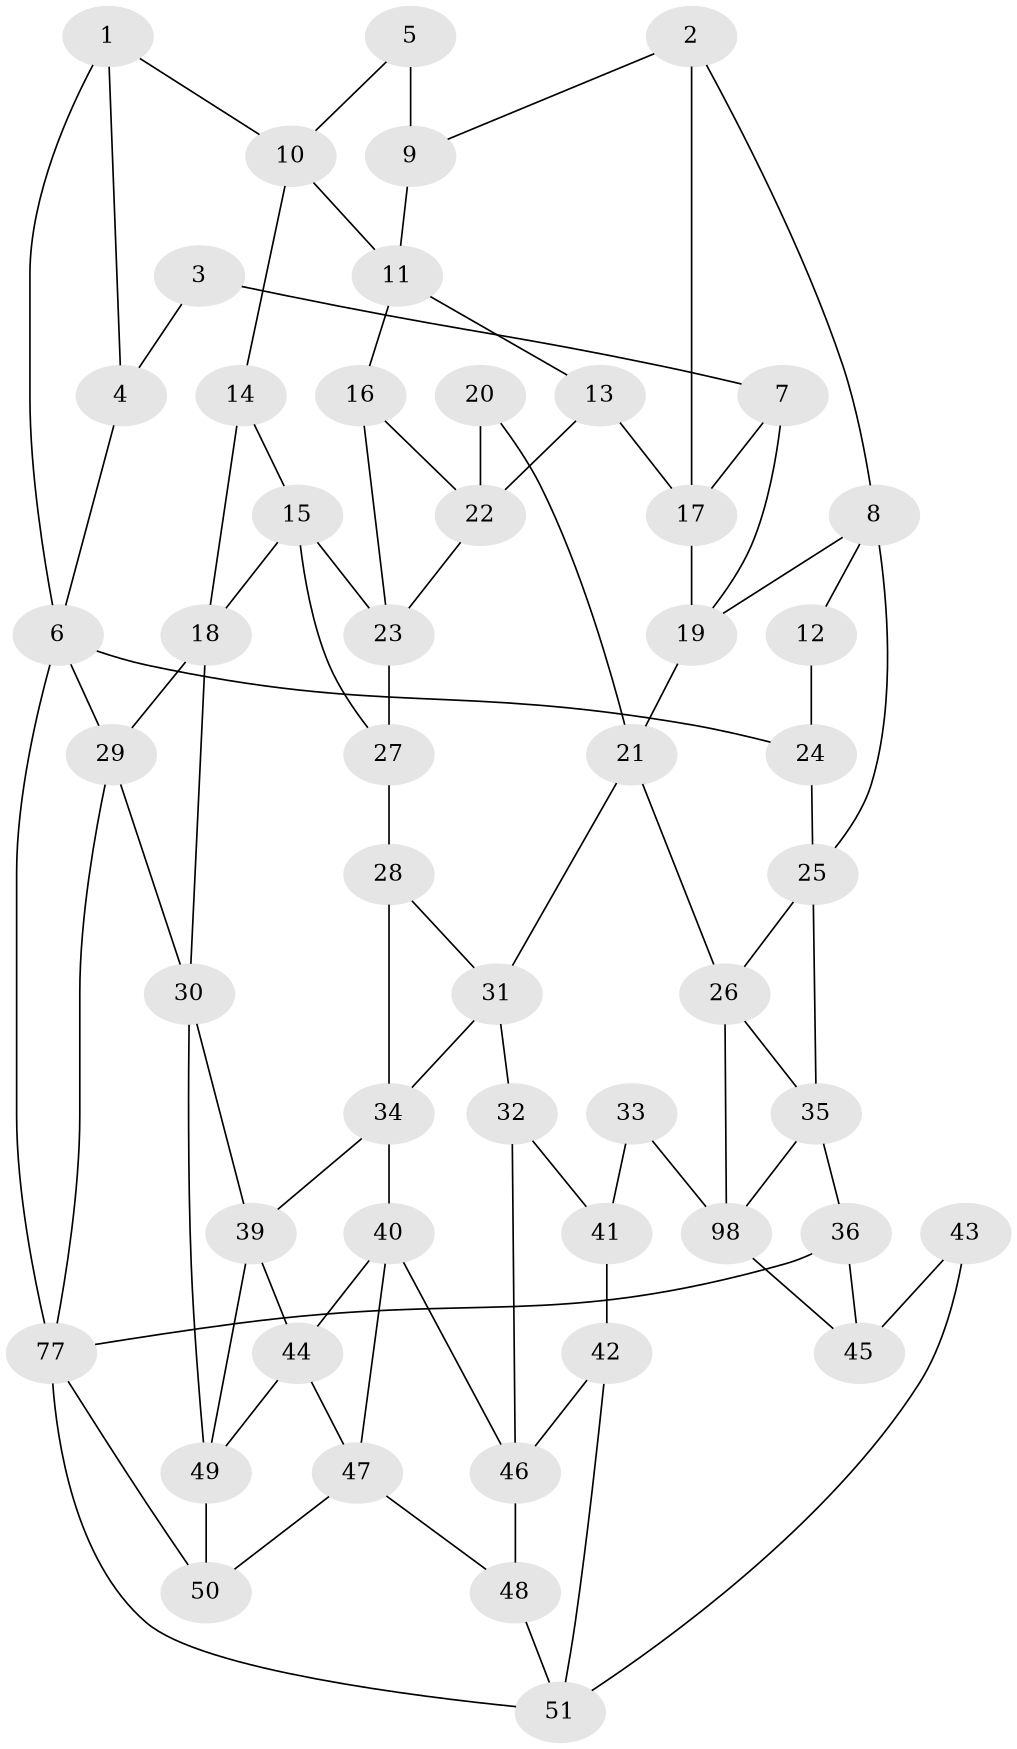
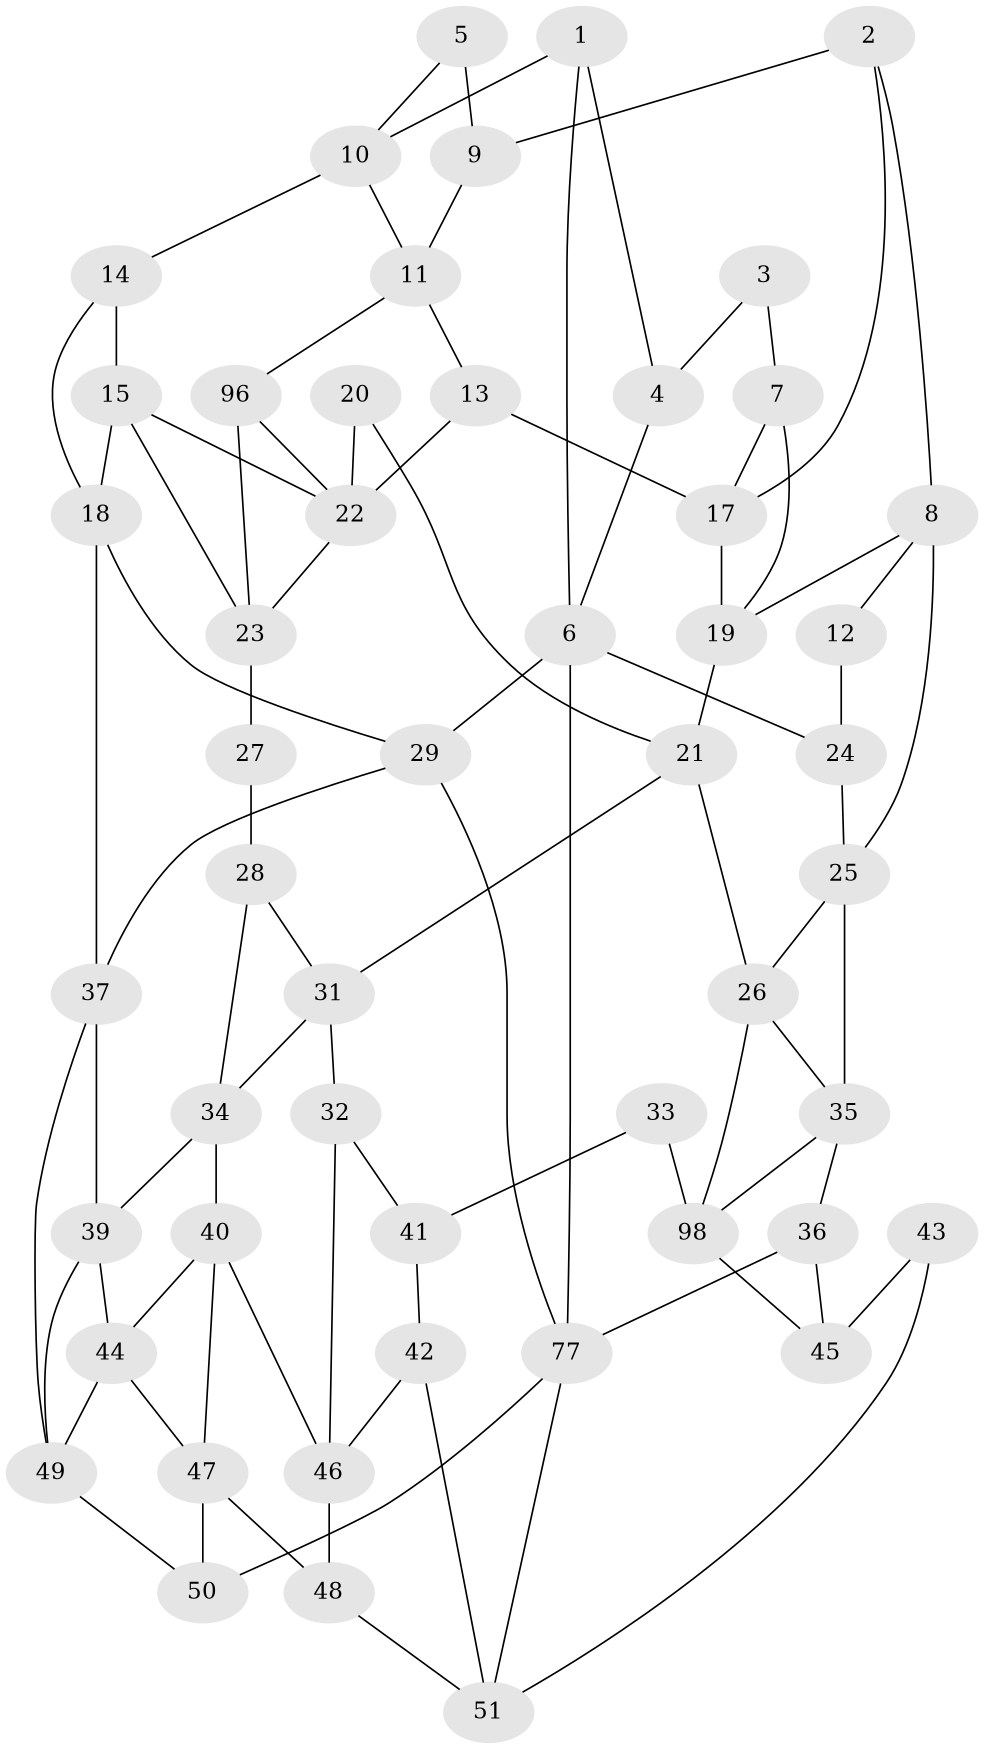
node "16": label "16" -> "96"
edge "15" -- "27": now "15" -- "22"
node "30": label "30" -> "37"
